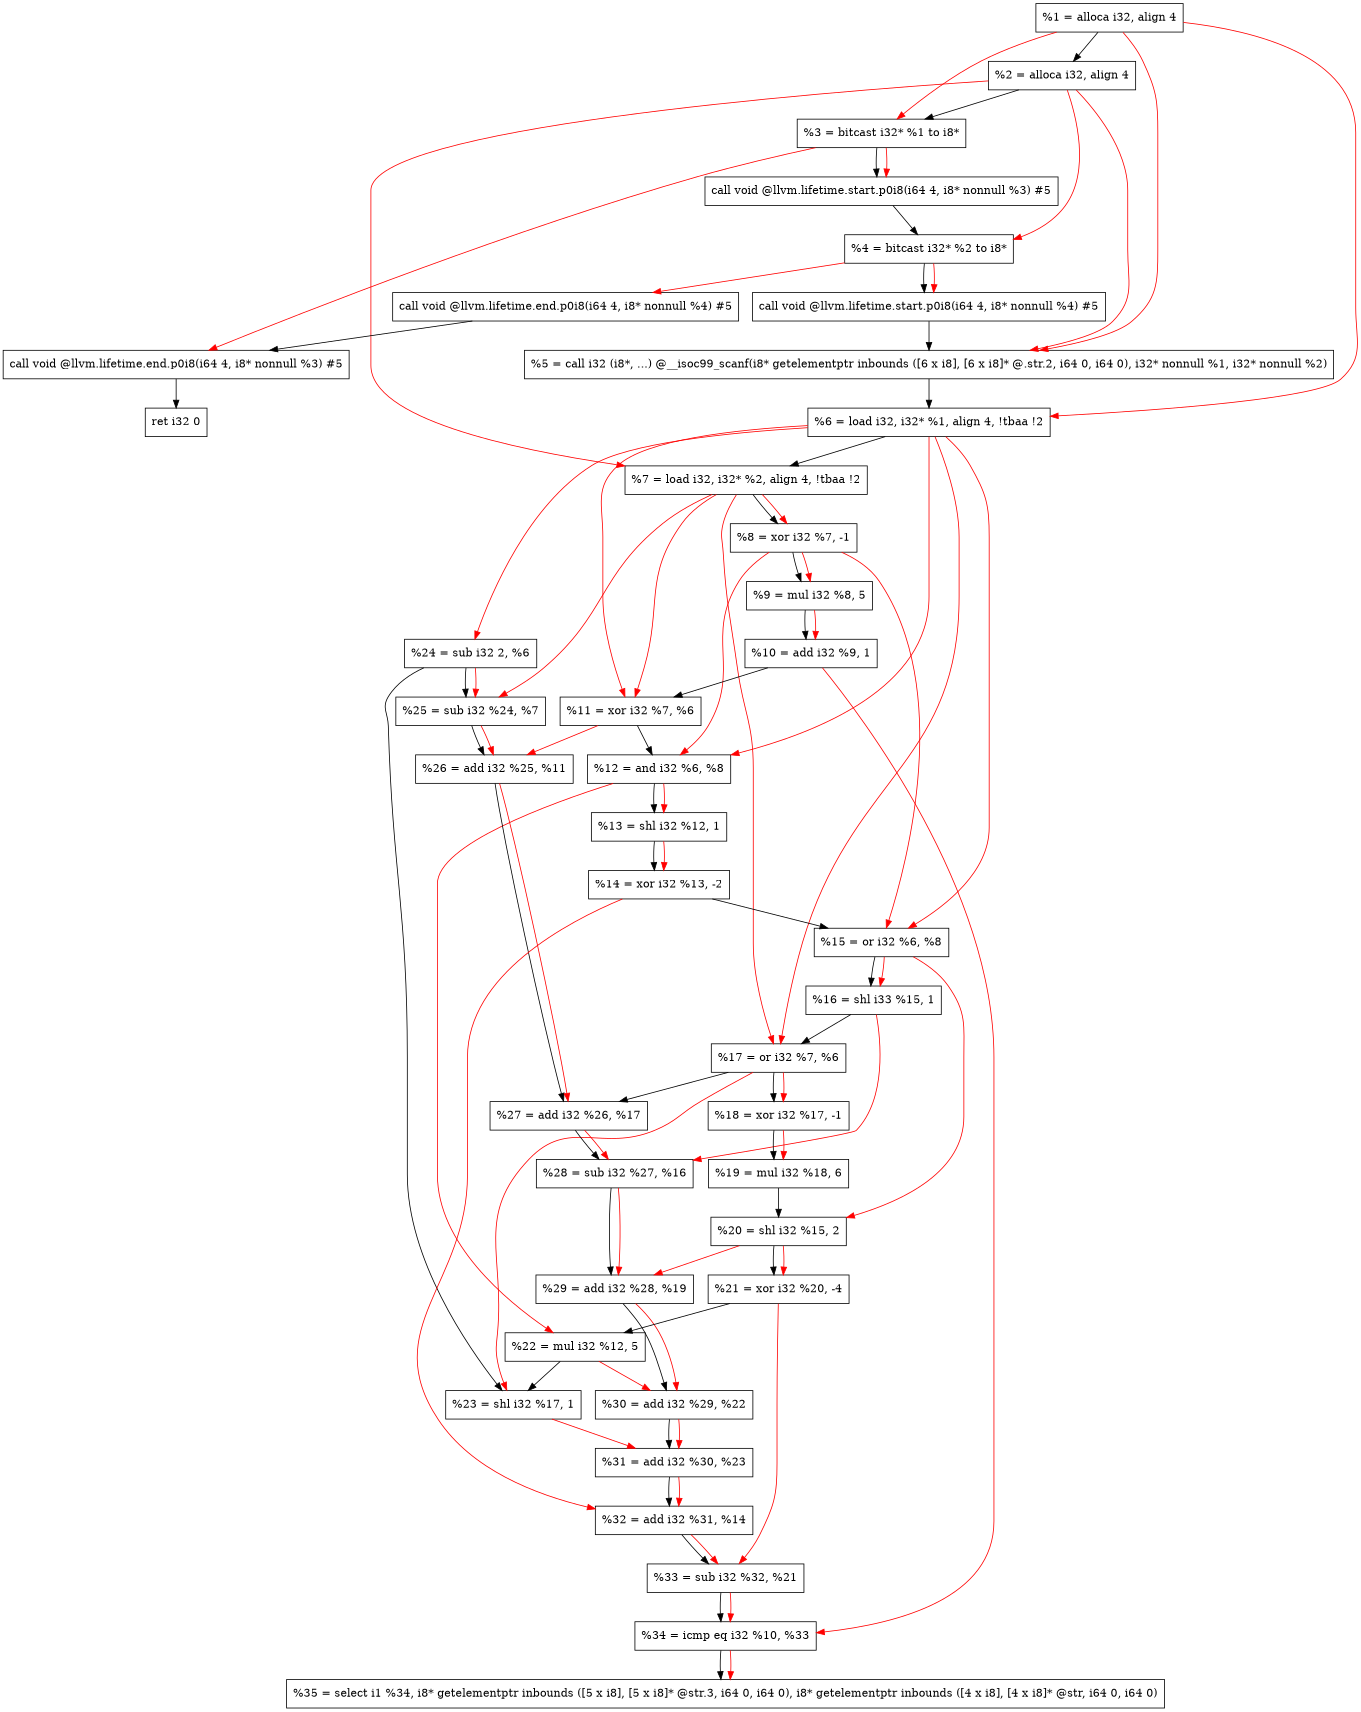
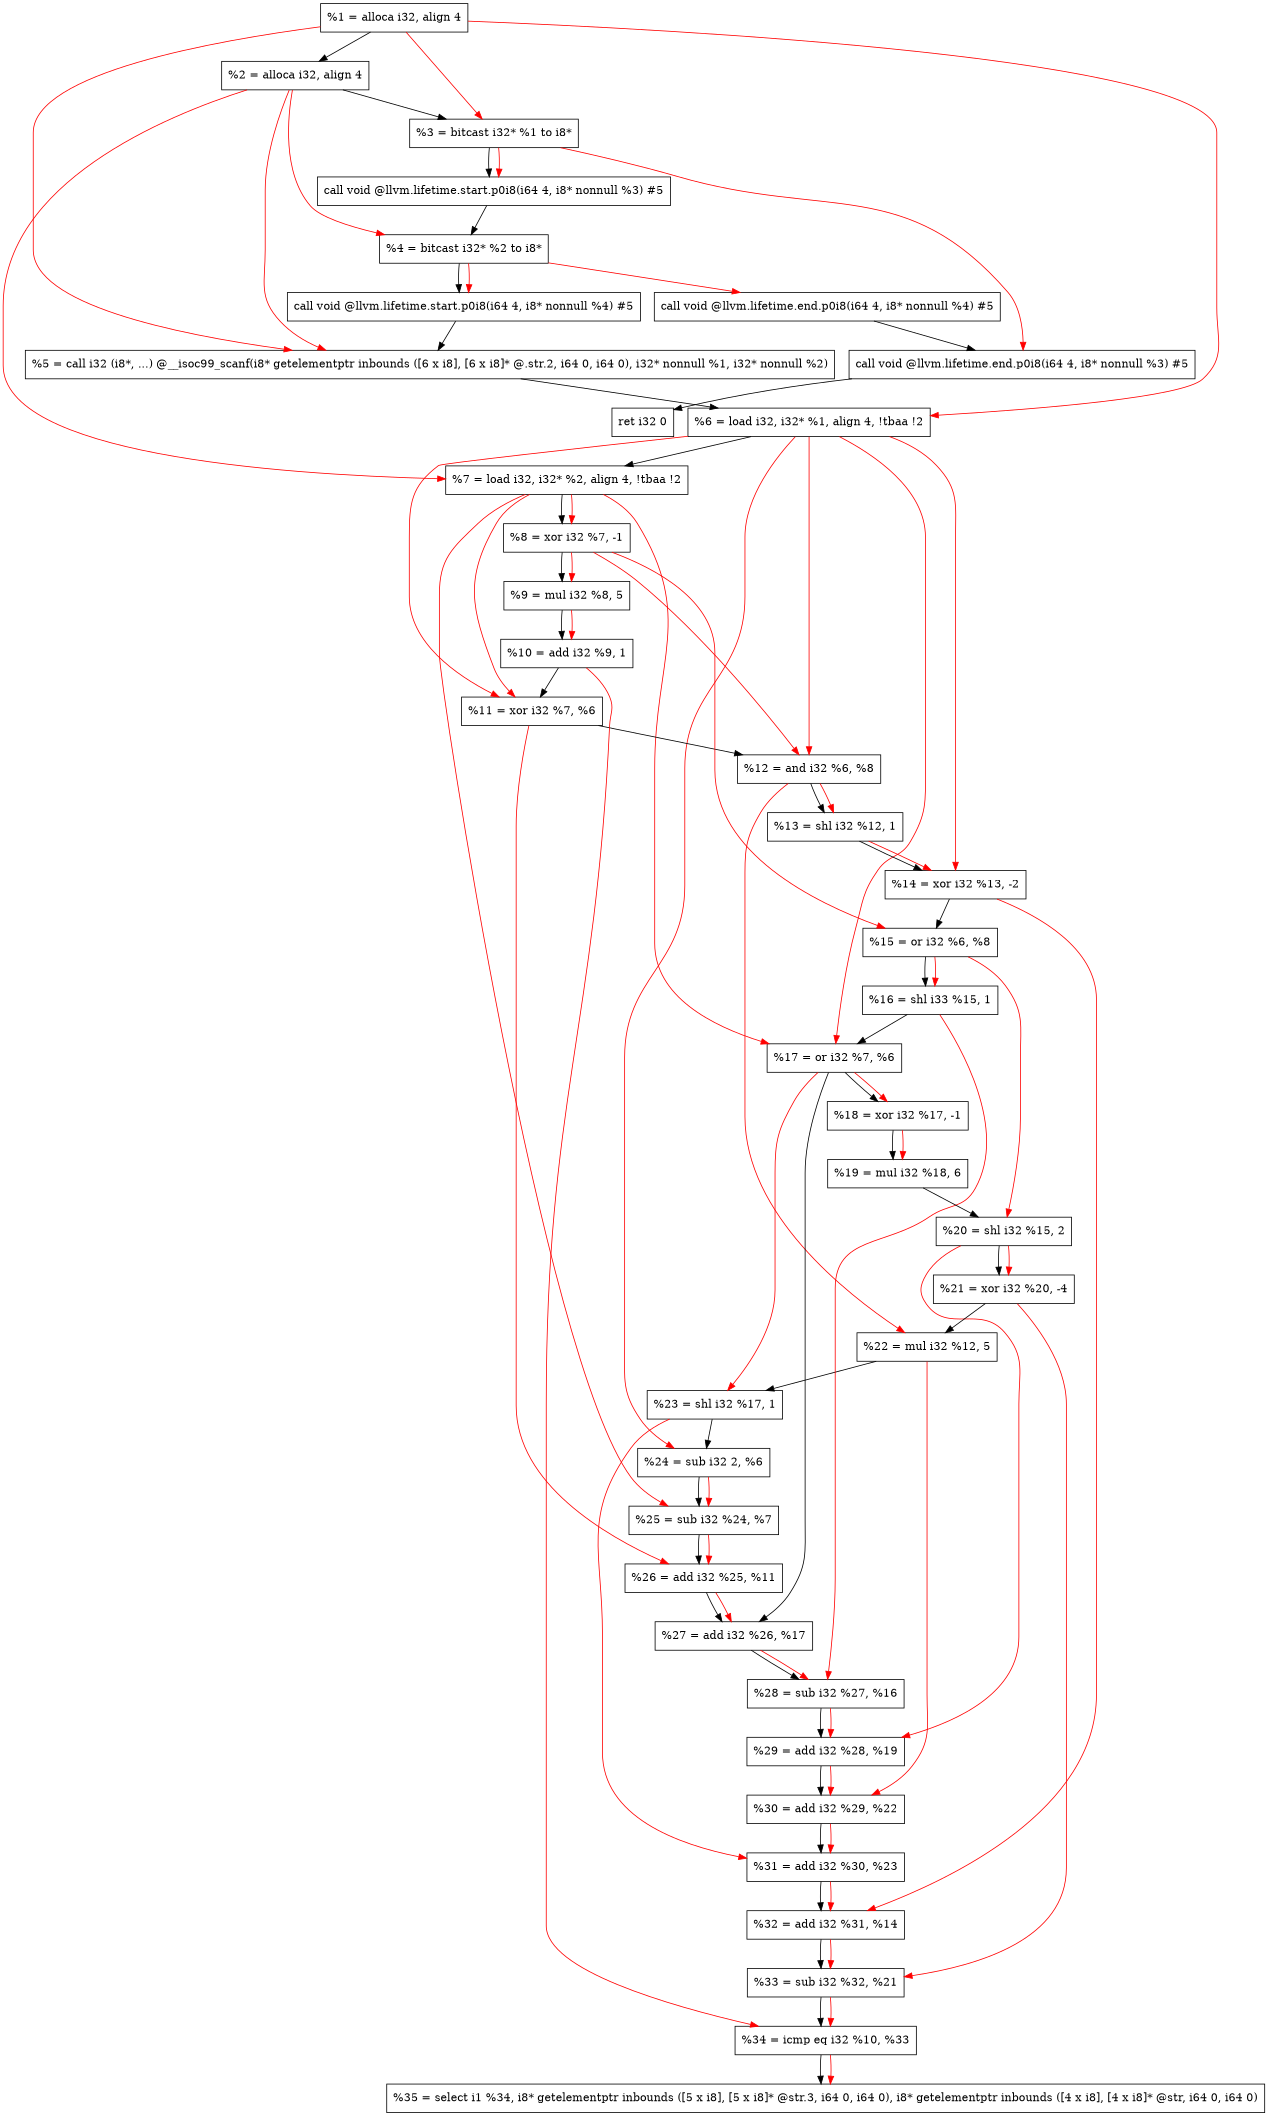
edge "%6 = load i32, i32* %1, align 4, !tbaa !2" -> "%15 = or i32 %6, %8": now "%6 = load i32, i32* %1, align 4, !tbaa !2" -> "%14 = xor i32 %13, -2"
edge "%24 = sub i32 2, %6" -> "%23 = shl i32 %17, 1": reversed
